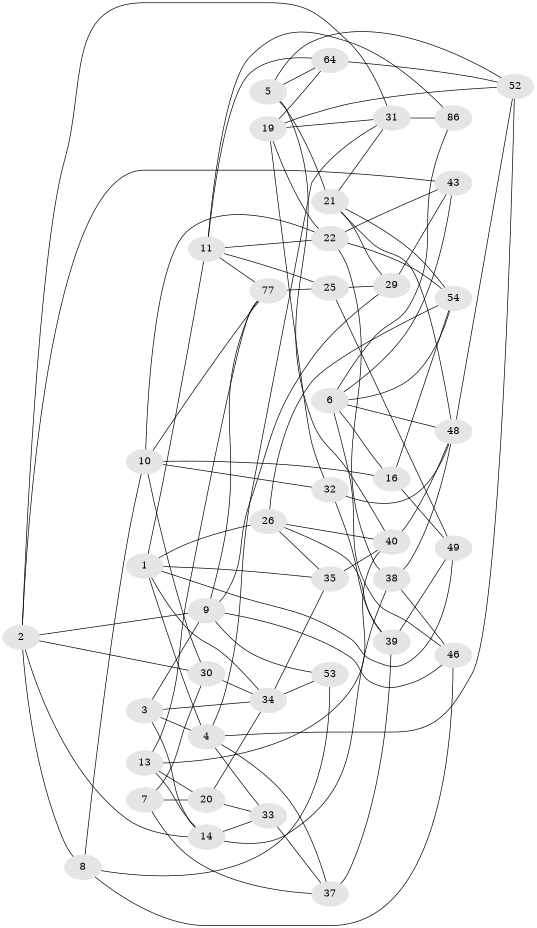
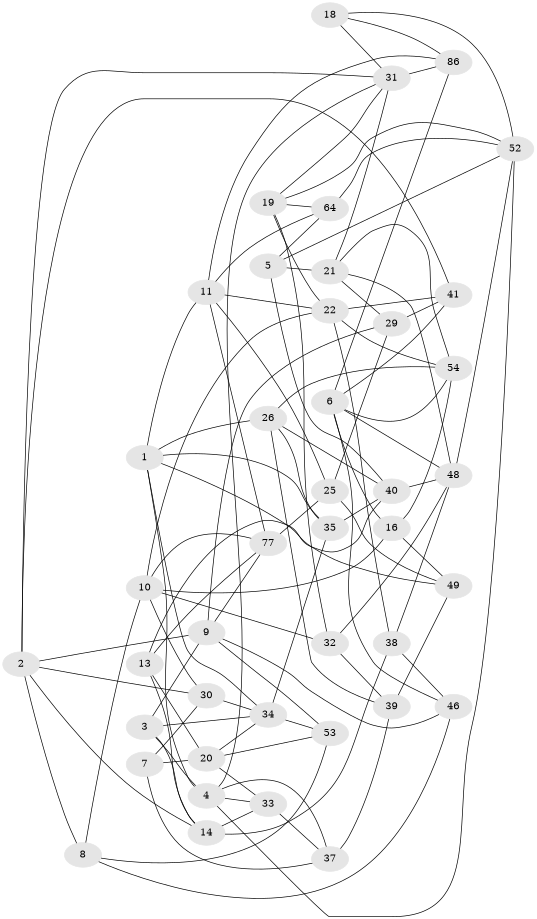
node "18": added
node "43": label "43" -> "41"
edge "53" -- "20": added
